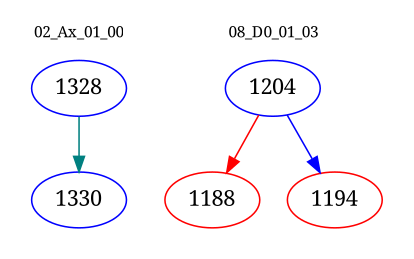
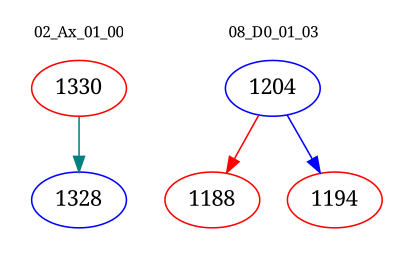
edge "1328" -> "1330": reversed
node "1330": color blue -> red
